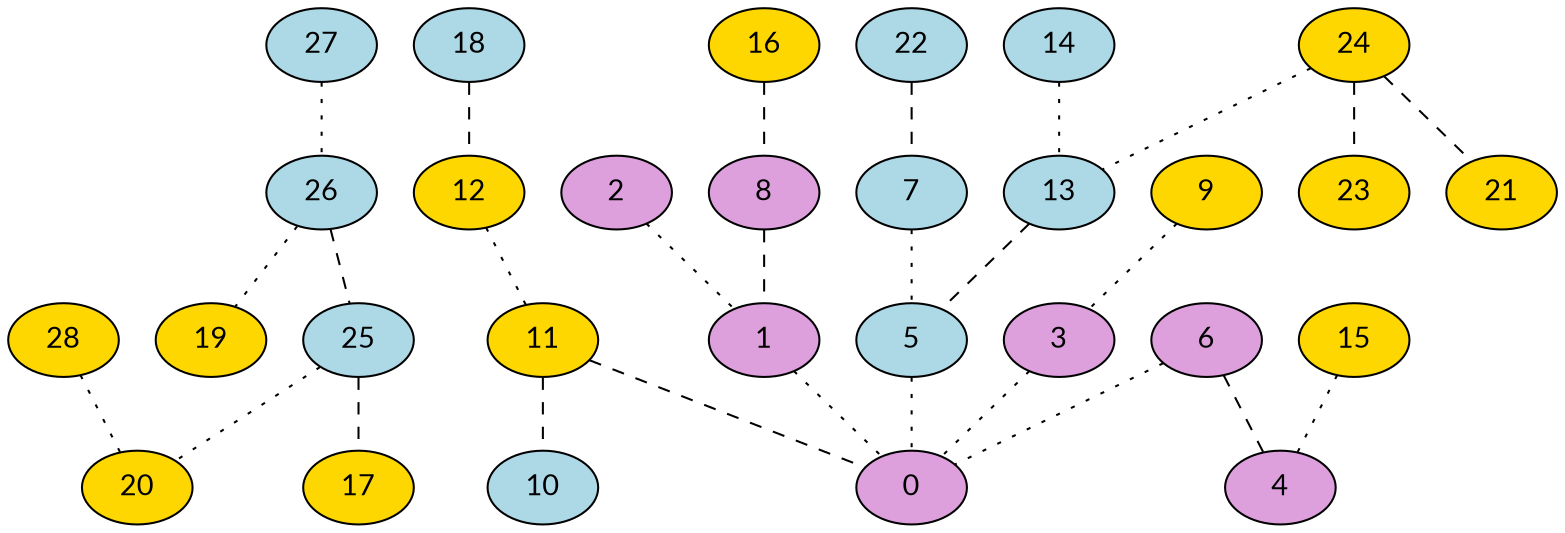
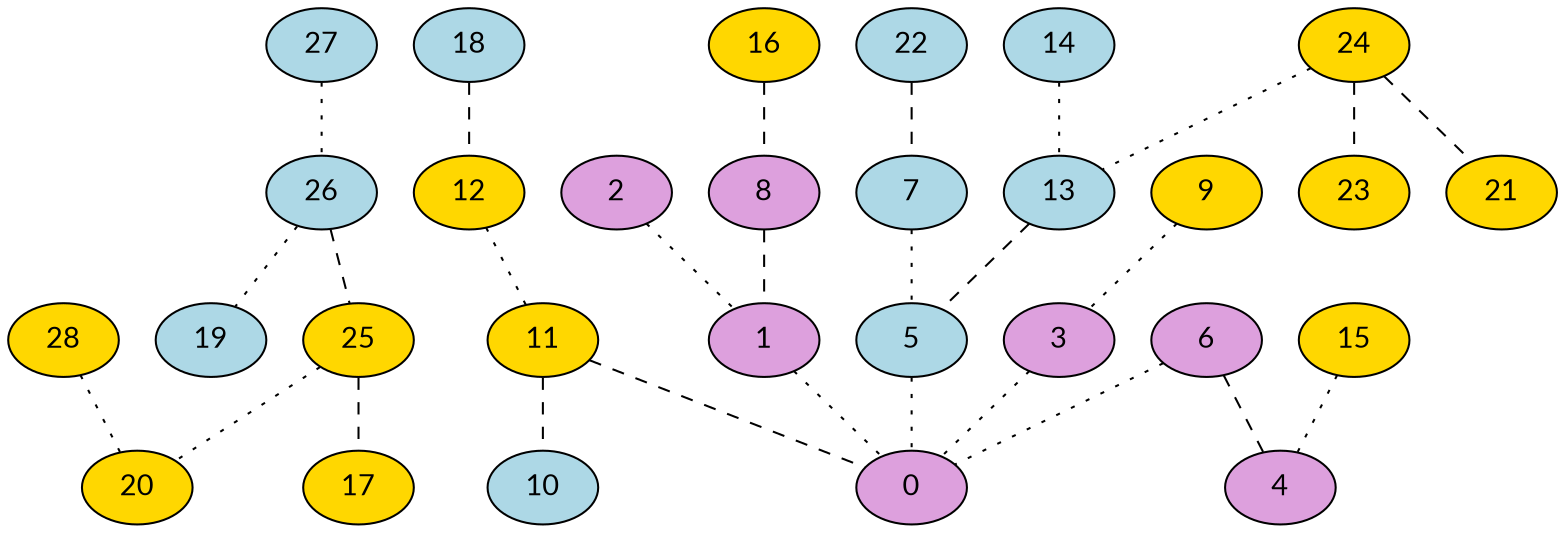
node "19": fillcolor gold -> lightblue
node "25": fillcolor lightblue -> gold
